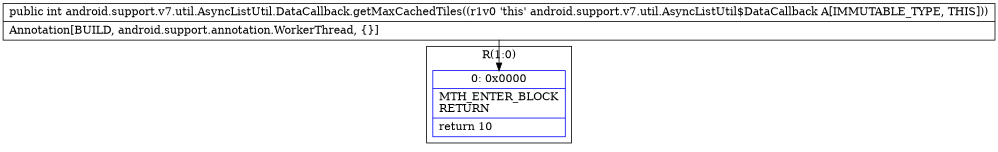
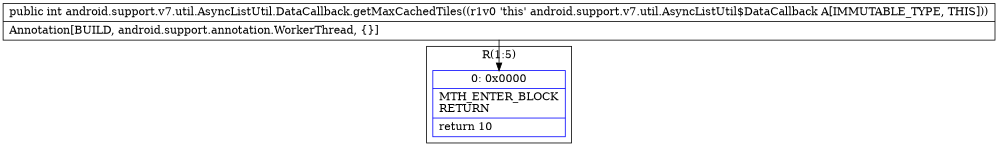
cluster "R(1:0)": label "R(1:0)" -> "R(1:5)"
